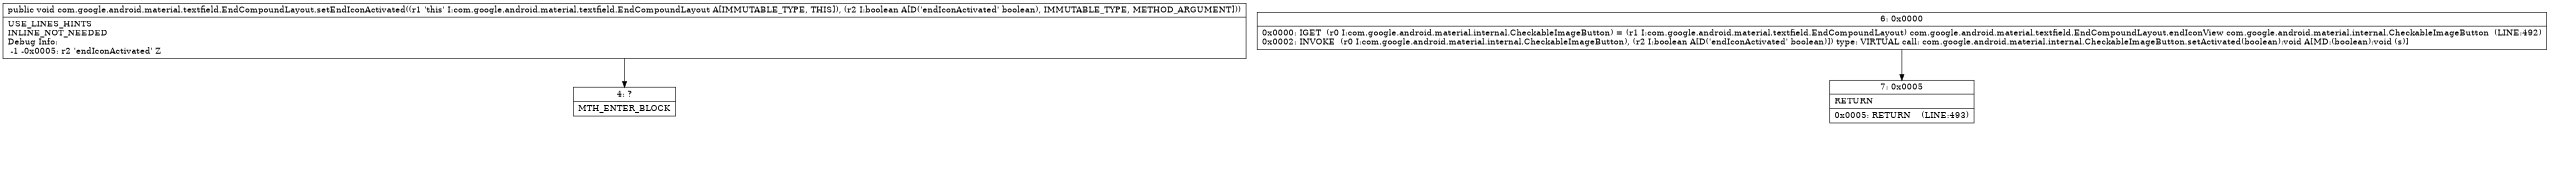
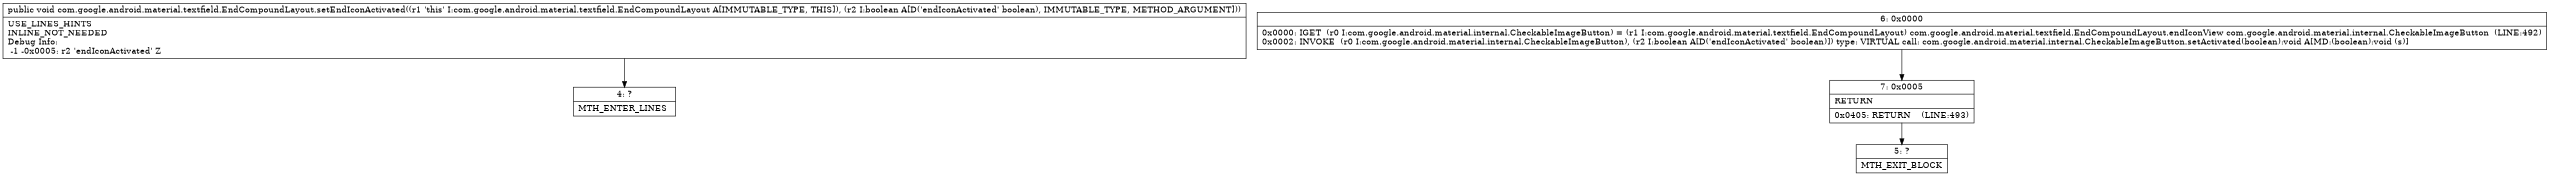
node "4: ?": text "MTH_ENTER_BLOCK" -> "MTH_ENTER_LINES"
node "7: 0x0005": text "0x0005: RETURN    (LINE:493)" -> "0x0405: RETURN    (LINE:493)"
node "5: ?": added
